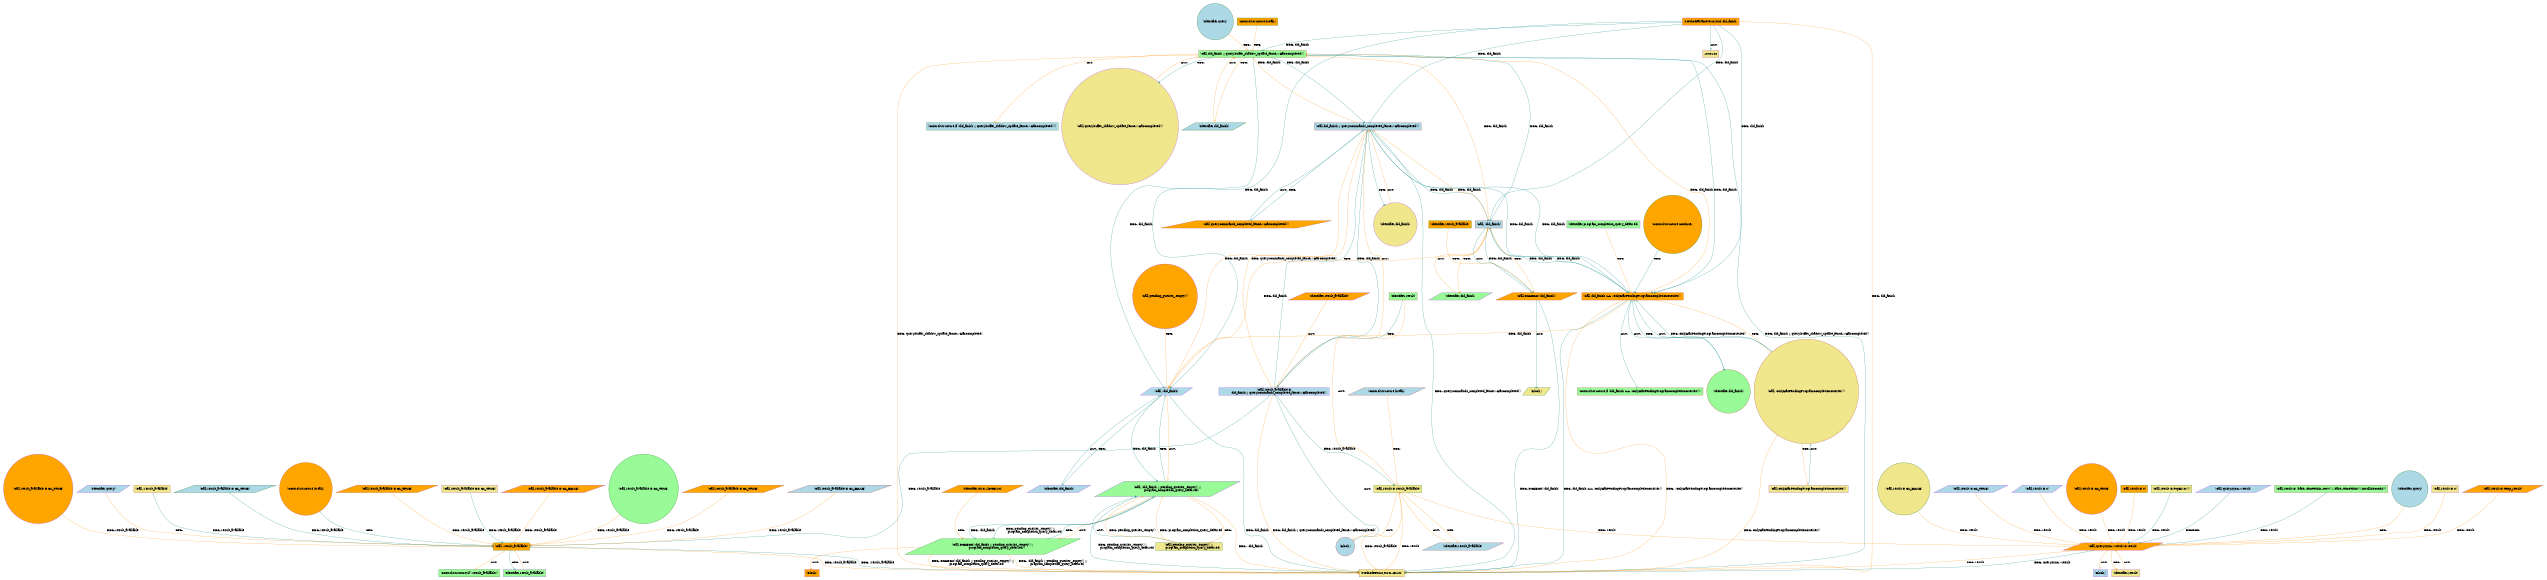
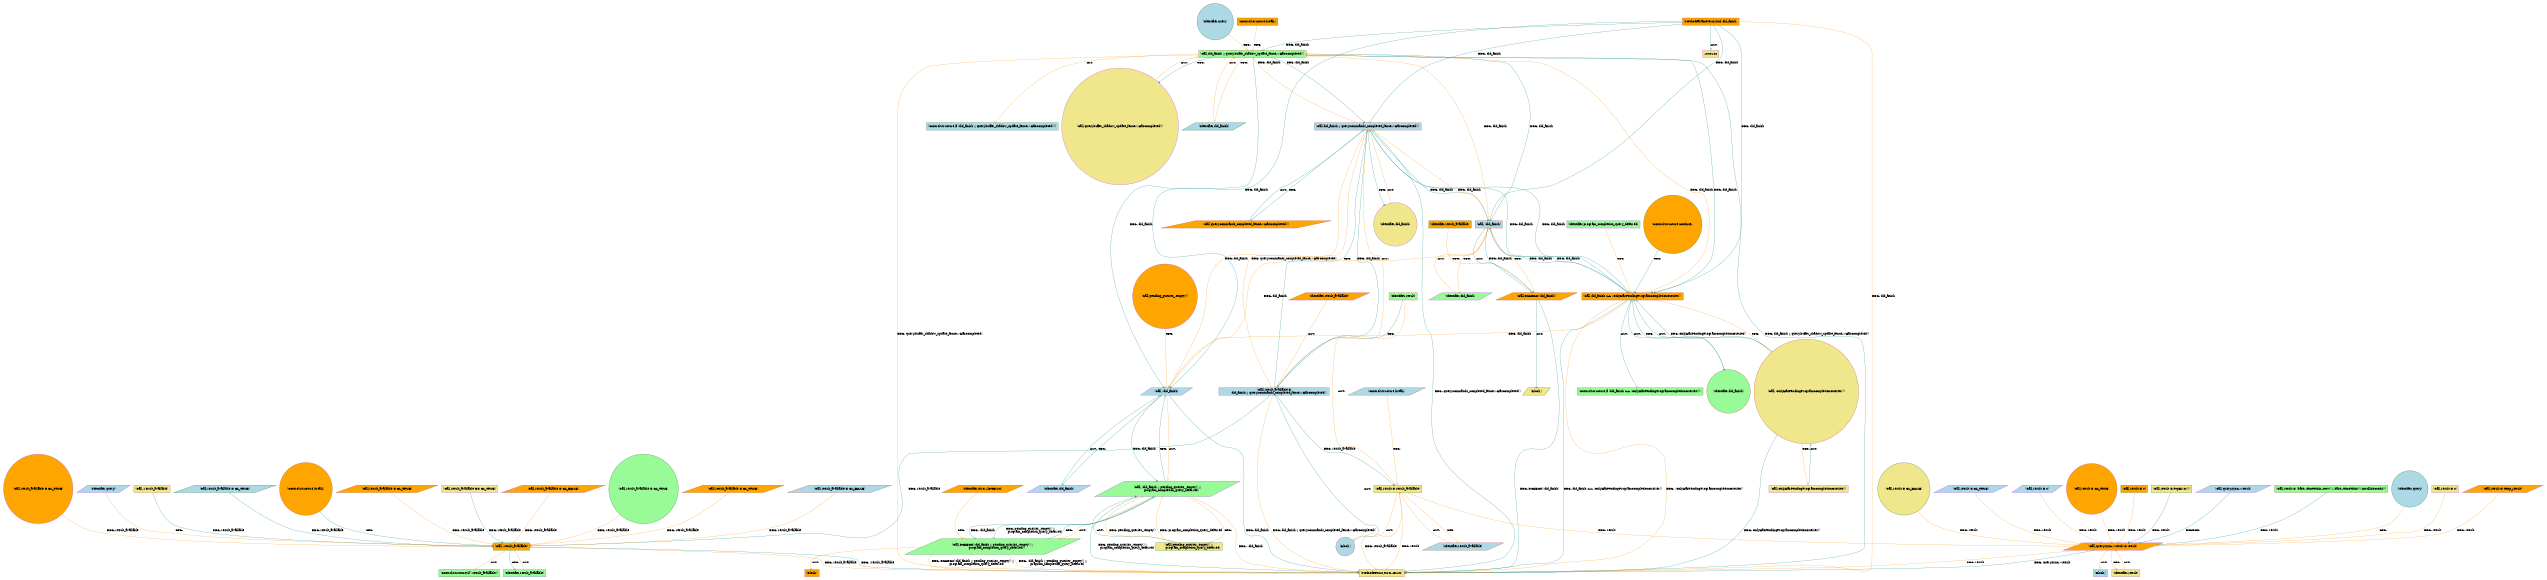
edge "(Call,!OnlyHasPendingProgramCompletionQueries())" -> "(MethodReturn,error::Error)": color darkorange -> teal
